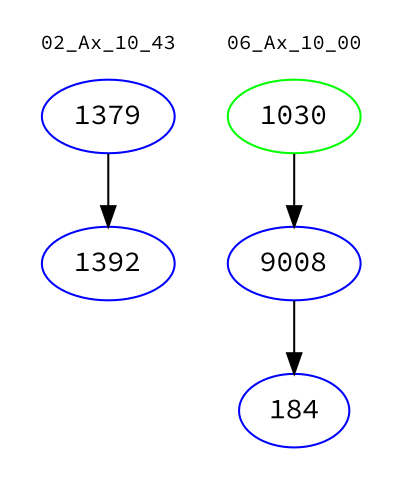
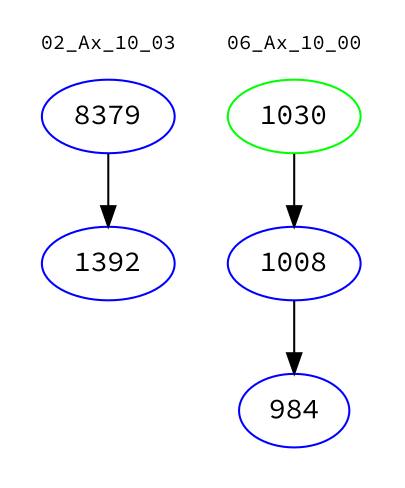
cluster "02_Ax_10_43": label "02_Ax_10_43" -> "02_Ax_10_03"
node "1379": label "1379" -> "8379"
node "9008": label "9008" -> "1008"
node "184": label "184" -> "984"
